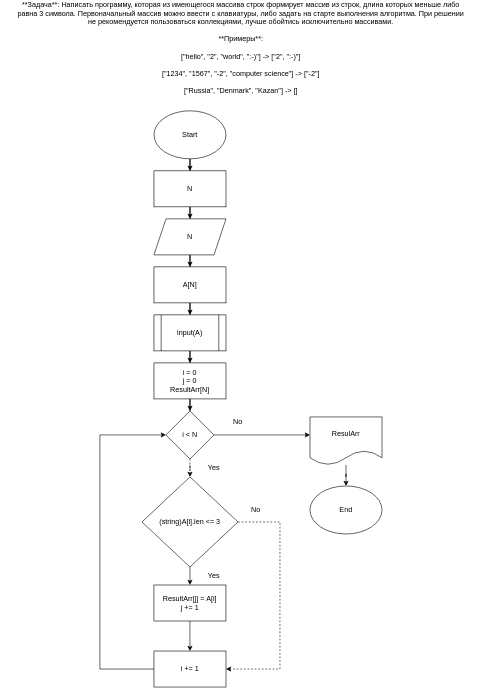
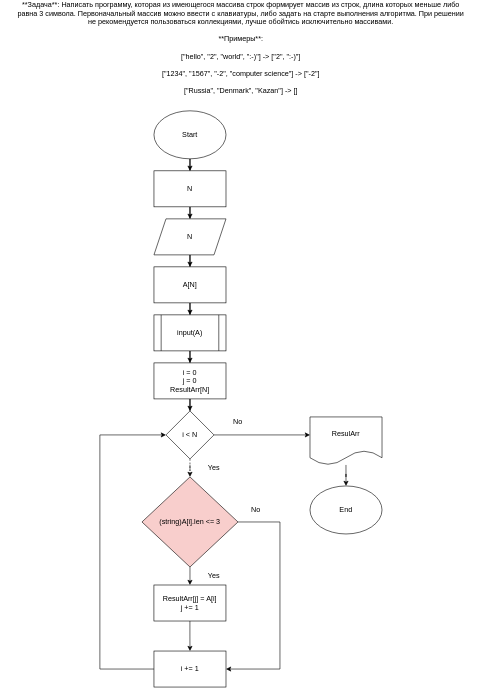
node "(string)A[i].len <= 3": fillcolor #ffffff -> #f8cecc
edge "(string)A[i].len <= 3" -> "i += 1": style dashed -> solid
